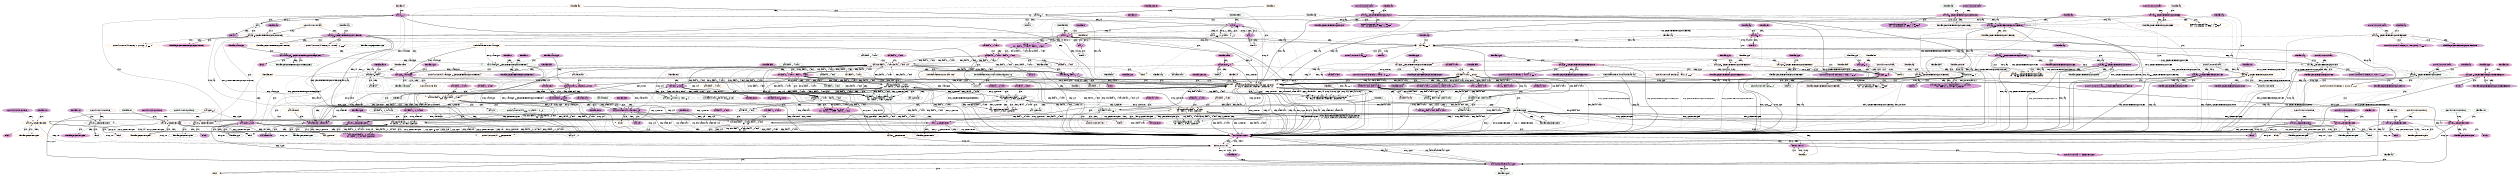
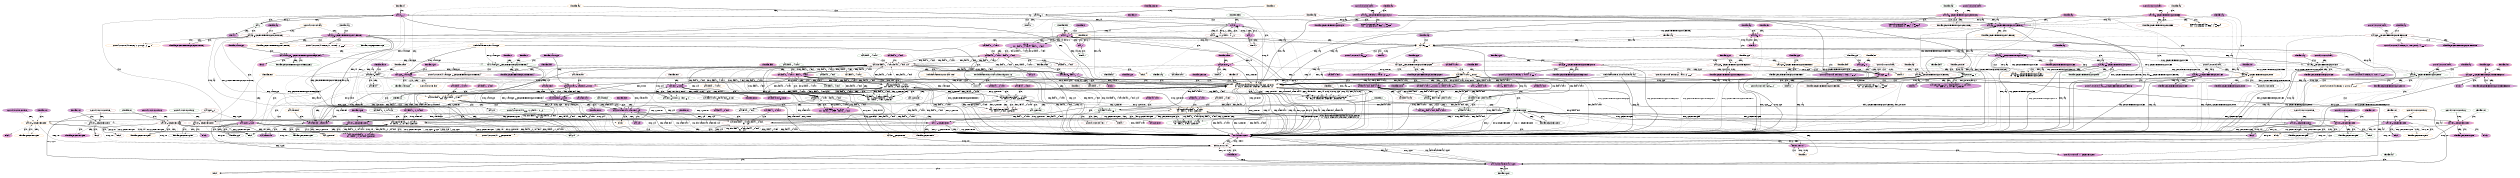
node "(Call,tag = ARCHIVE_ENTRY_ACL_EVERYONE)": label "(Call,tag = ARCHIVE_ENTRY_ACL_EVERYONE)" -> "(Call,type = ARCHIVE_ENTRY_ACL_EVERYONE)"
edge "(Call,name.end - name.start)" -> "(MethodReturn,RET)": removed, label "DDG: name.end"
